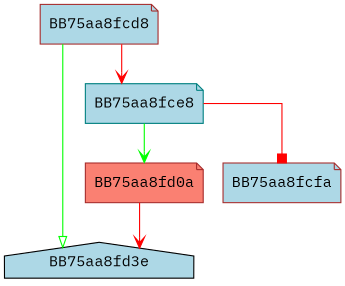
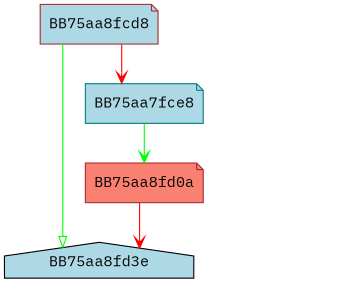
node "BB75aa8fce8": label "BB75aa8fce8" -> "BB75aa7fce8"
node "BB75aa8fcfa": removed
